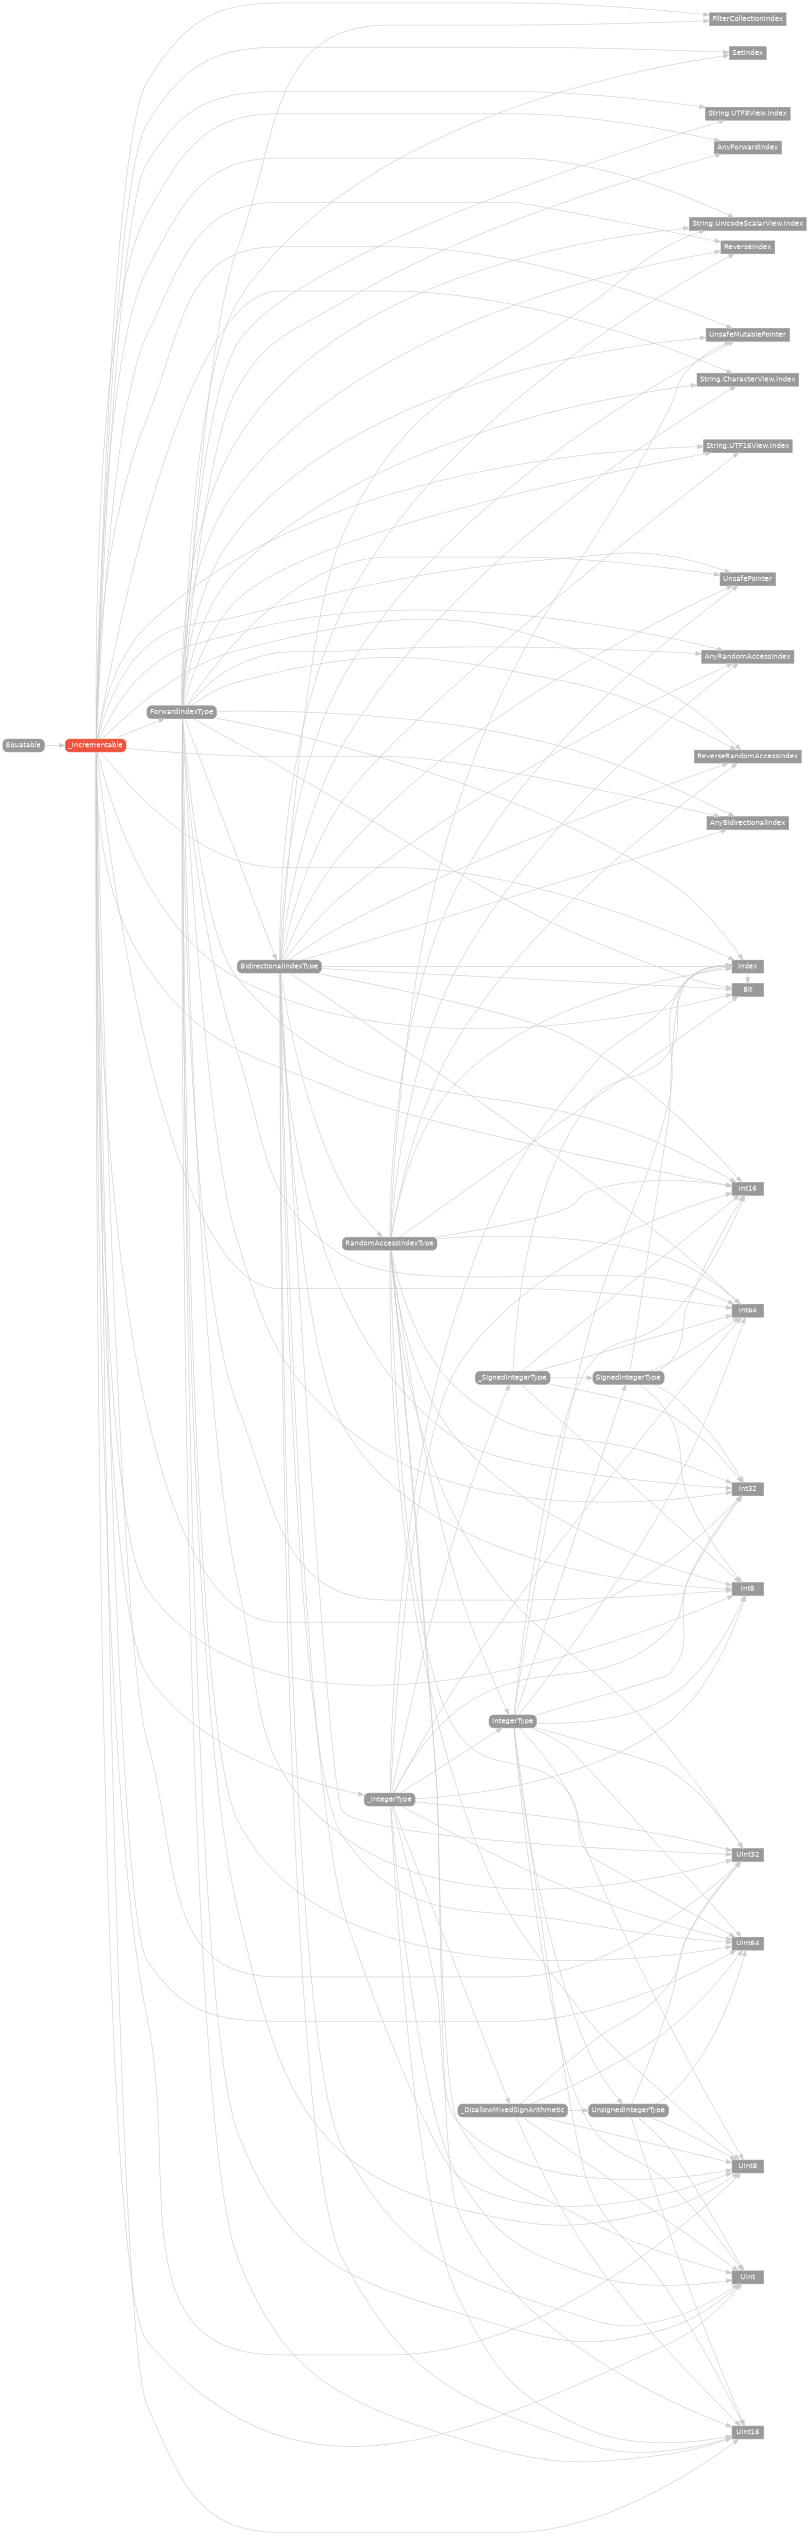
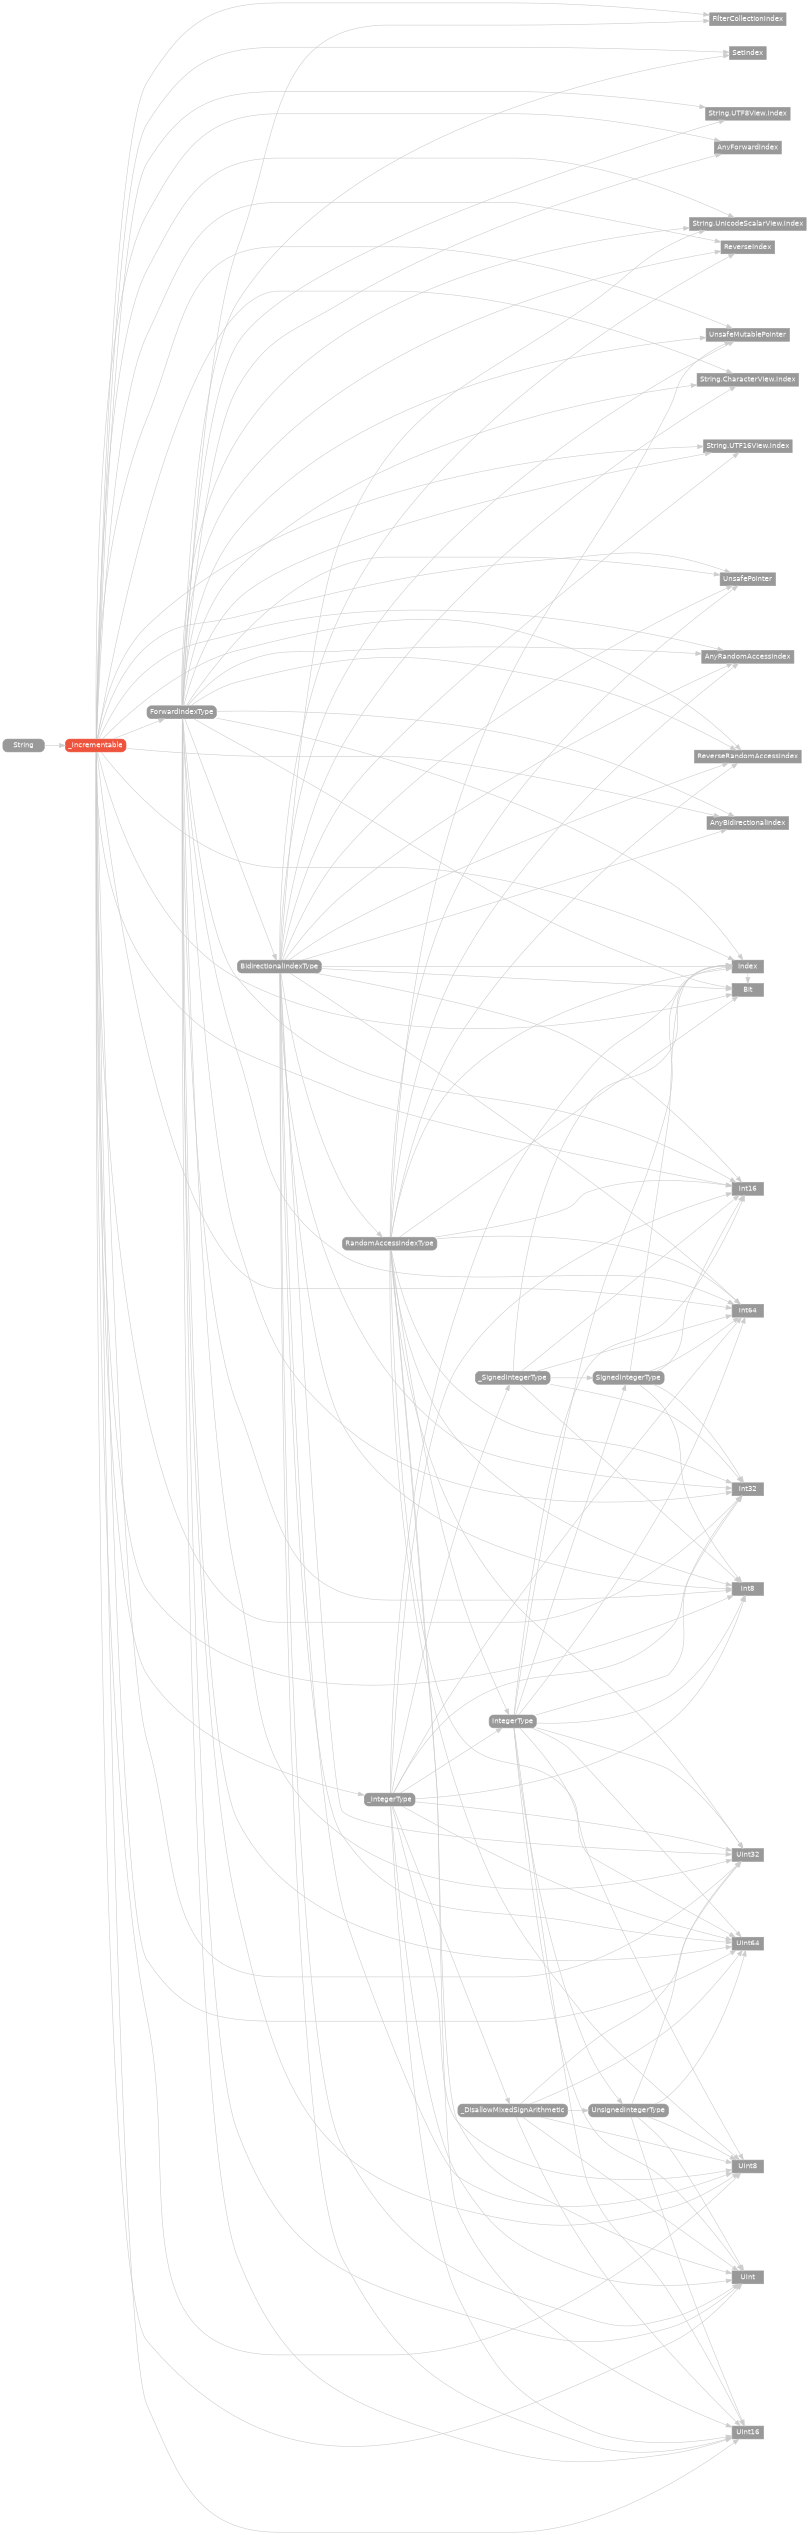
node "Equatable": label "Equatable" -> "String"
